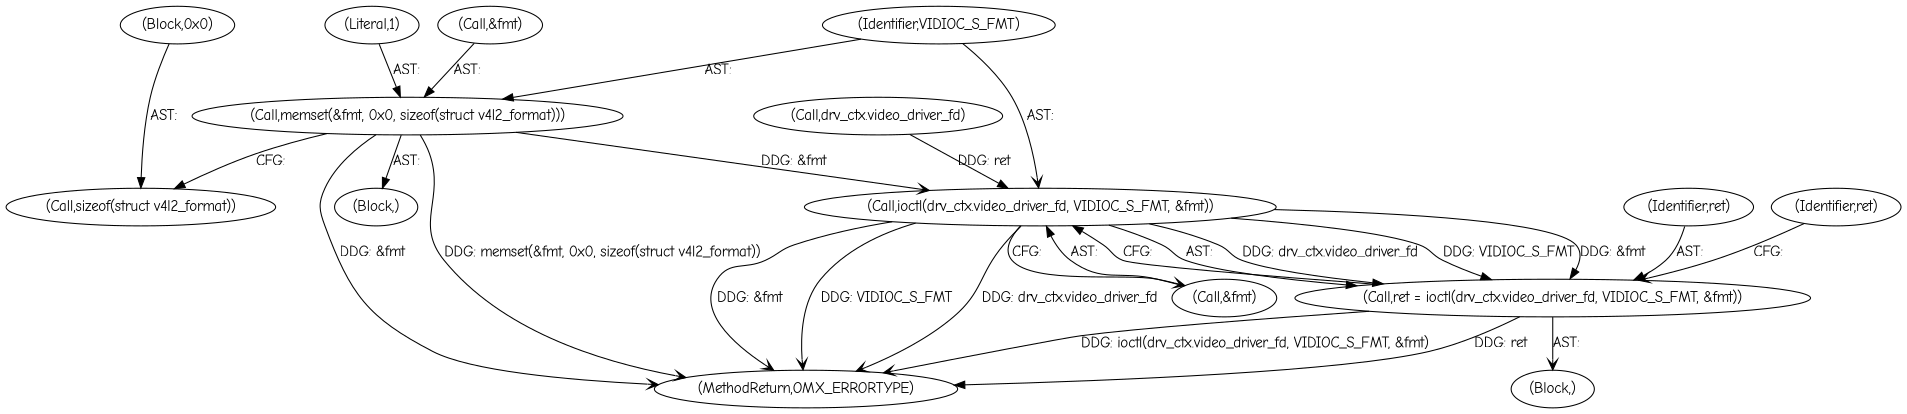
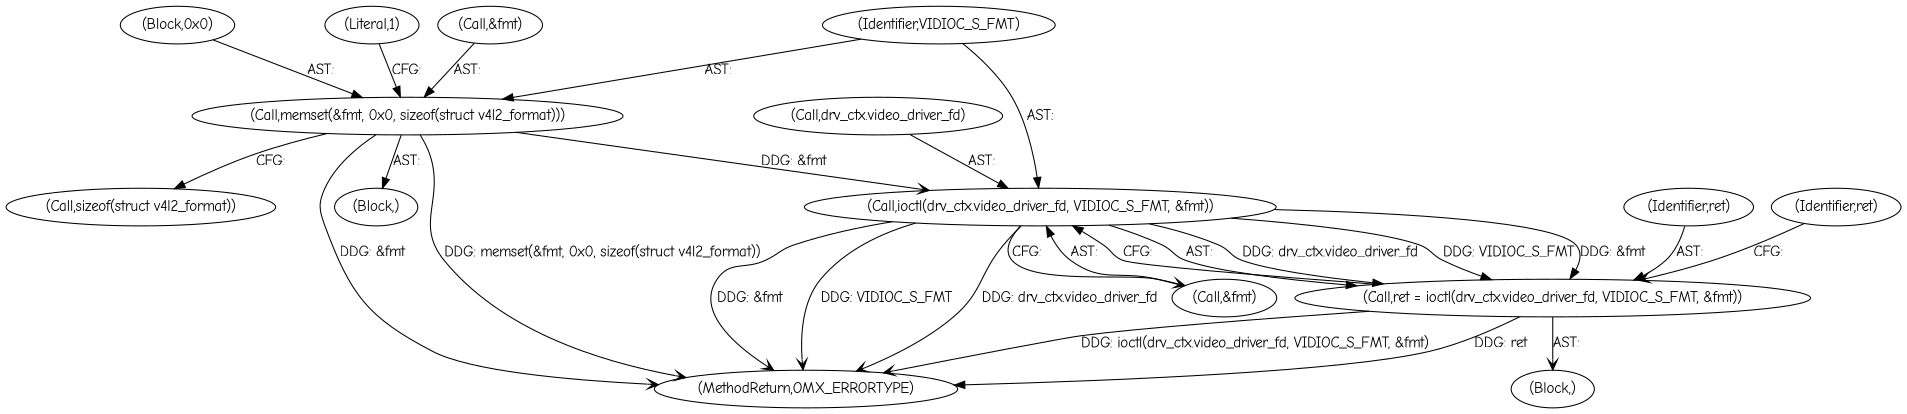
edge "(Literal,1)" -> "(Call,memset(&fmt, 0x0, sizeof(struct v4l2_format)))": label "AST: " -> "CFG: "
edge "(Identifier,VIDIOC_S_FMT)" -> "(Call,ioctl(drv_ctx.video_driver_fd, VIDIOC_S_FMT, &fmt))": arrowhead vee -> normal
edge "(Block,0x0)" -> "(Call,sizeof(struct v4l2_format))": now "(Block,0x0)" -> "(Call,memset(&fmt, 0x0, sizeof(struct v4l2_format)))"
edge "(Call,drv_ctx.video_driver_fd)" -> "(Call,ioctl(drv_ctx.video_driver_fd, VIDIOC_S_FMT, &fmt))": label "DDG: ret" -> "AST: "
